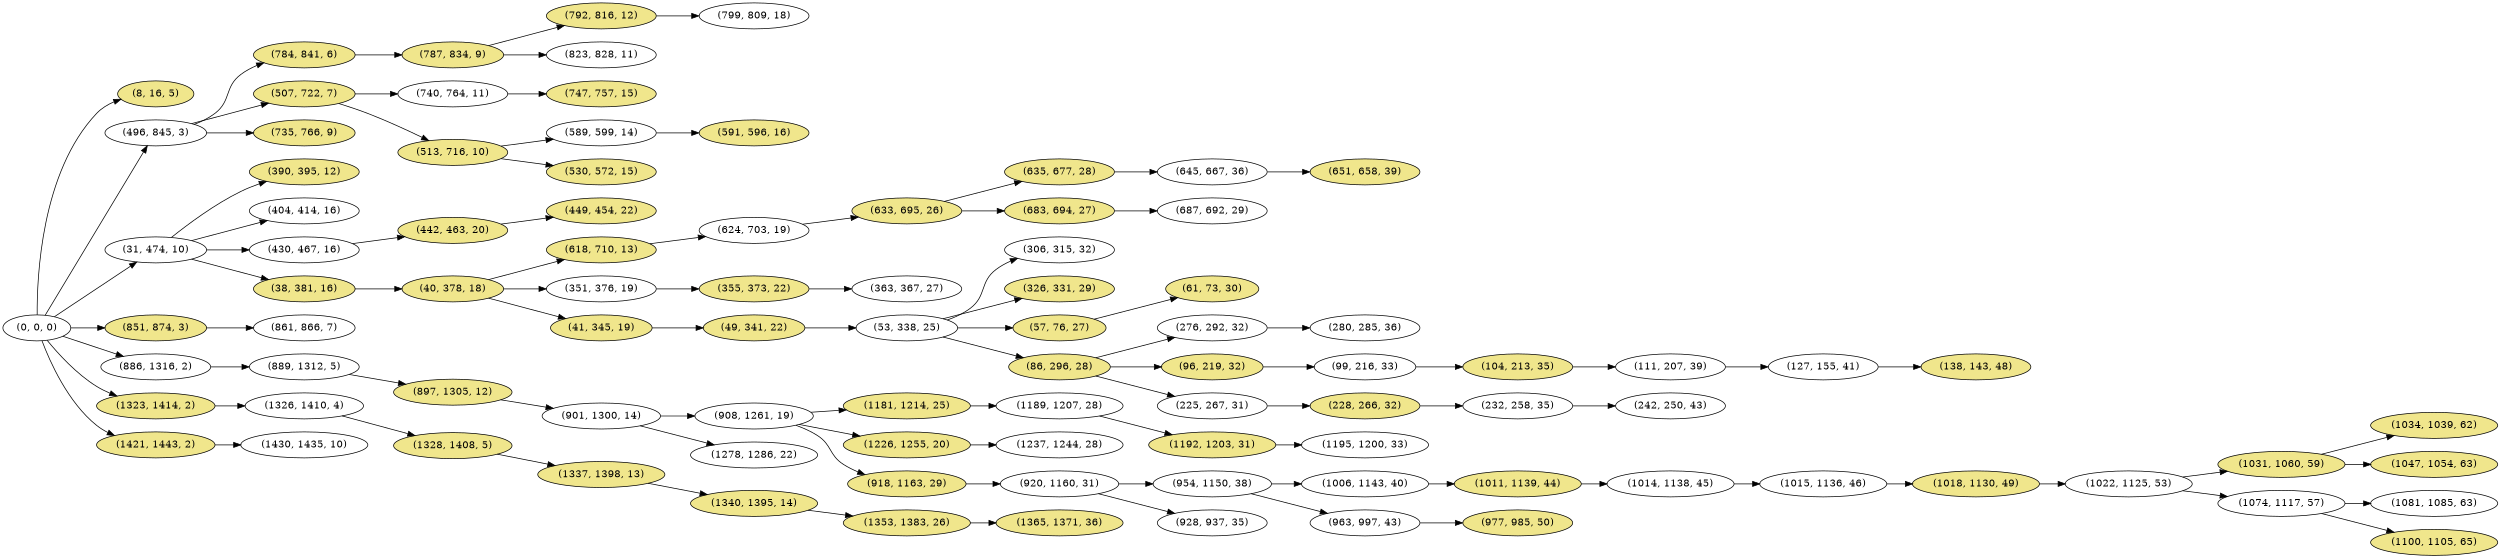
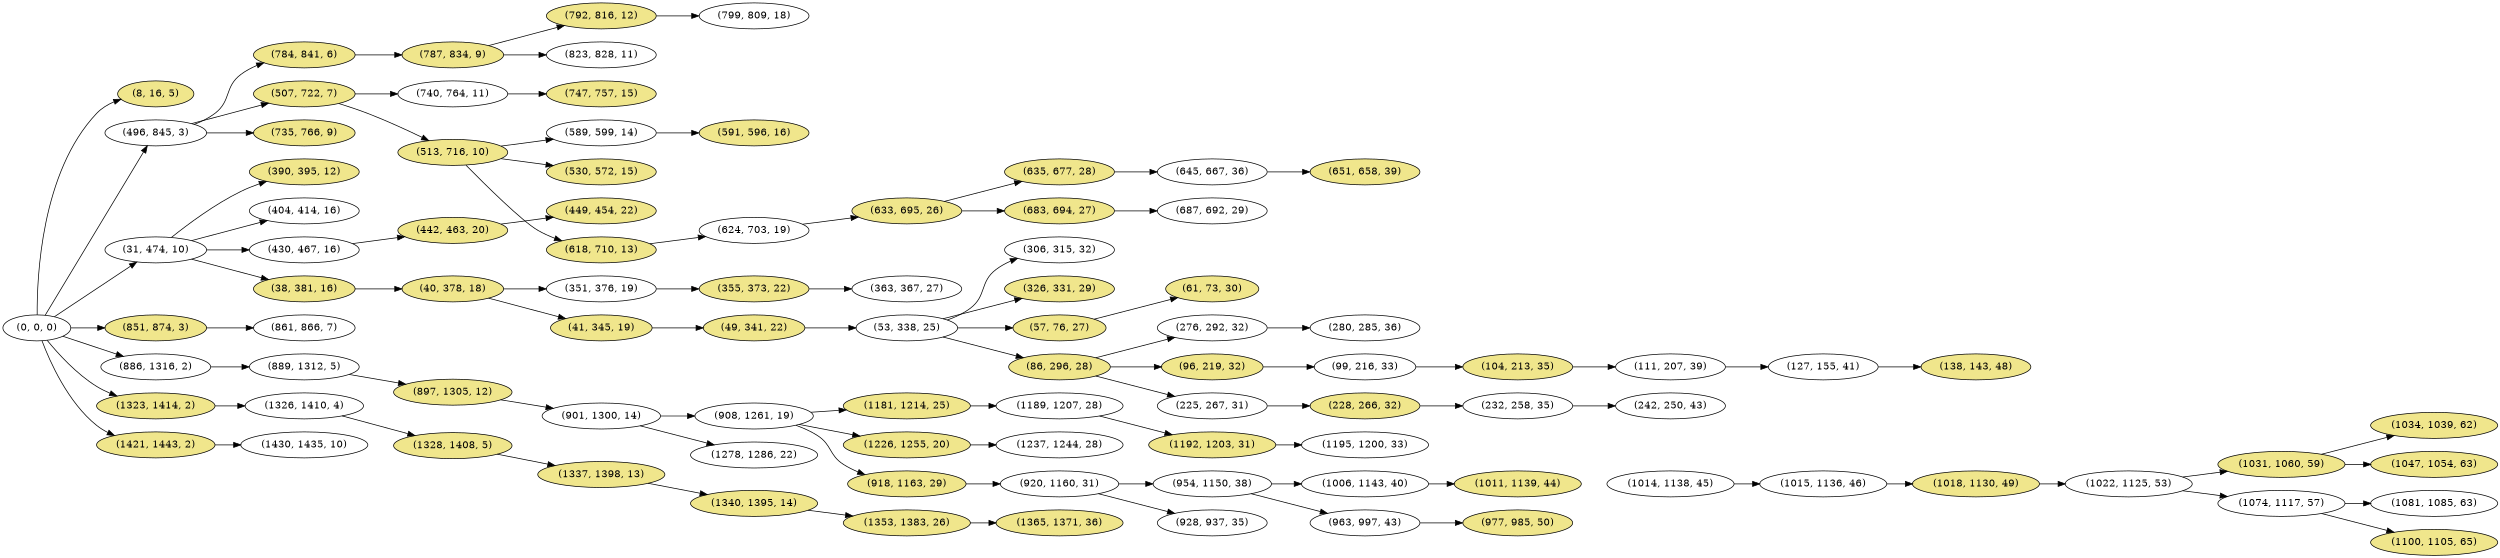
edge "(40, 378, 18)" -> "(618, 710, 13)": now "(513, 716, 10)" -> "(618, 710, 13)"
edge "(1011, 1139, 44)" -> "(1014, 1138, 45)": removed
